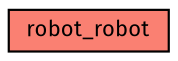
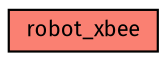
node "robot_robot": label "robot_robot" -> "robot_xbee"
